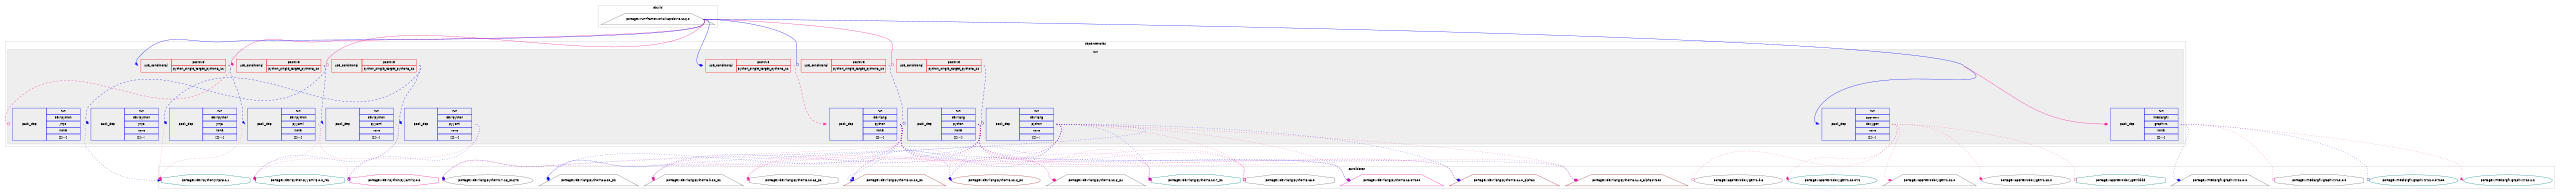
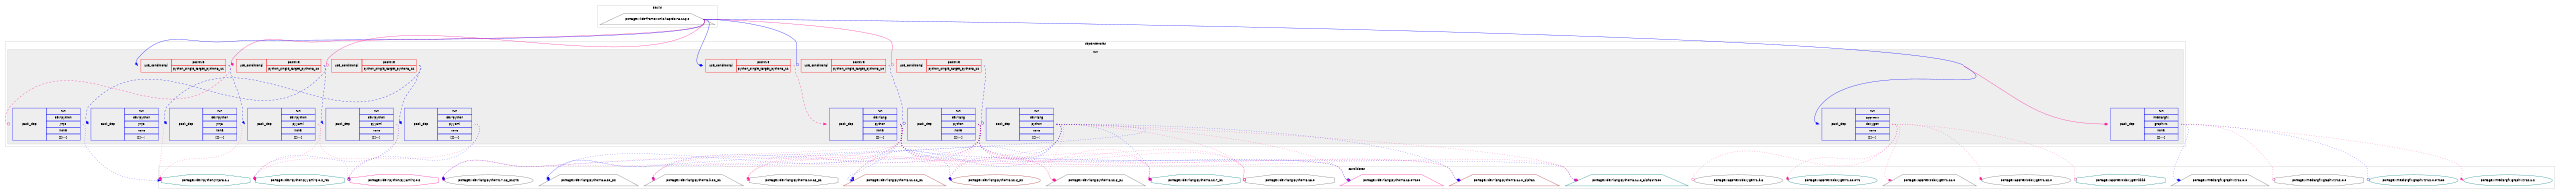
node "portage://run-frameworks/kapidox-5.116.0": label "portage://run-frameworks/kapidox-5.116.0" -> "portage://kde-frameworks/kapidox-5.116.0"
node "portage://dev-lang/python-3.14.0_alpha1-r100": color brown -> teal
